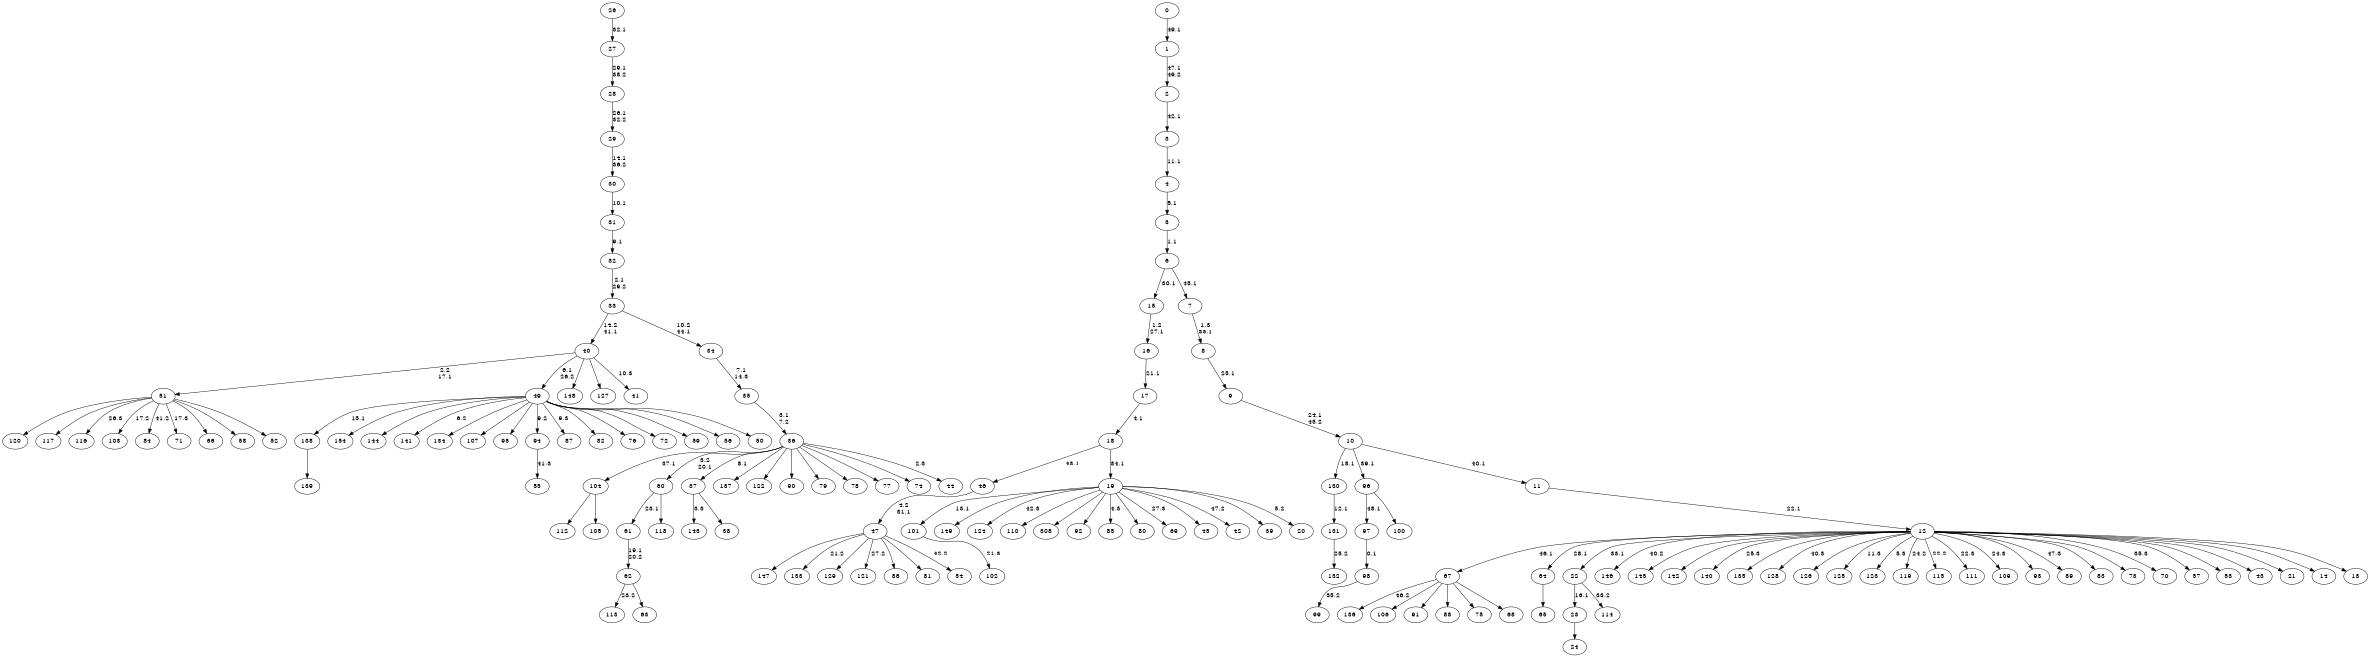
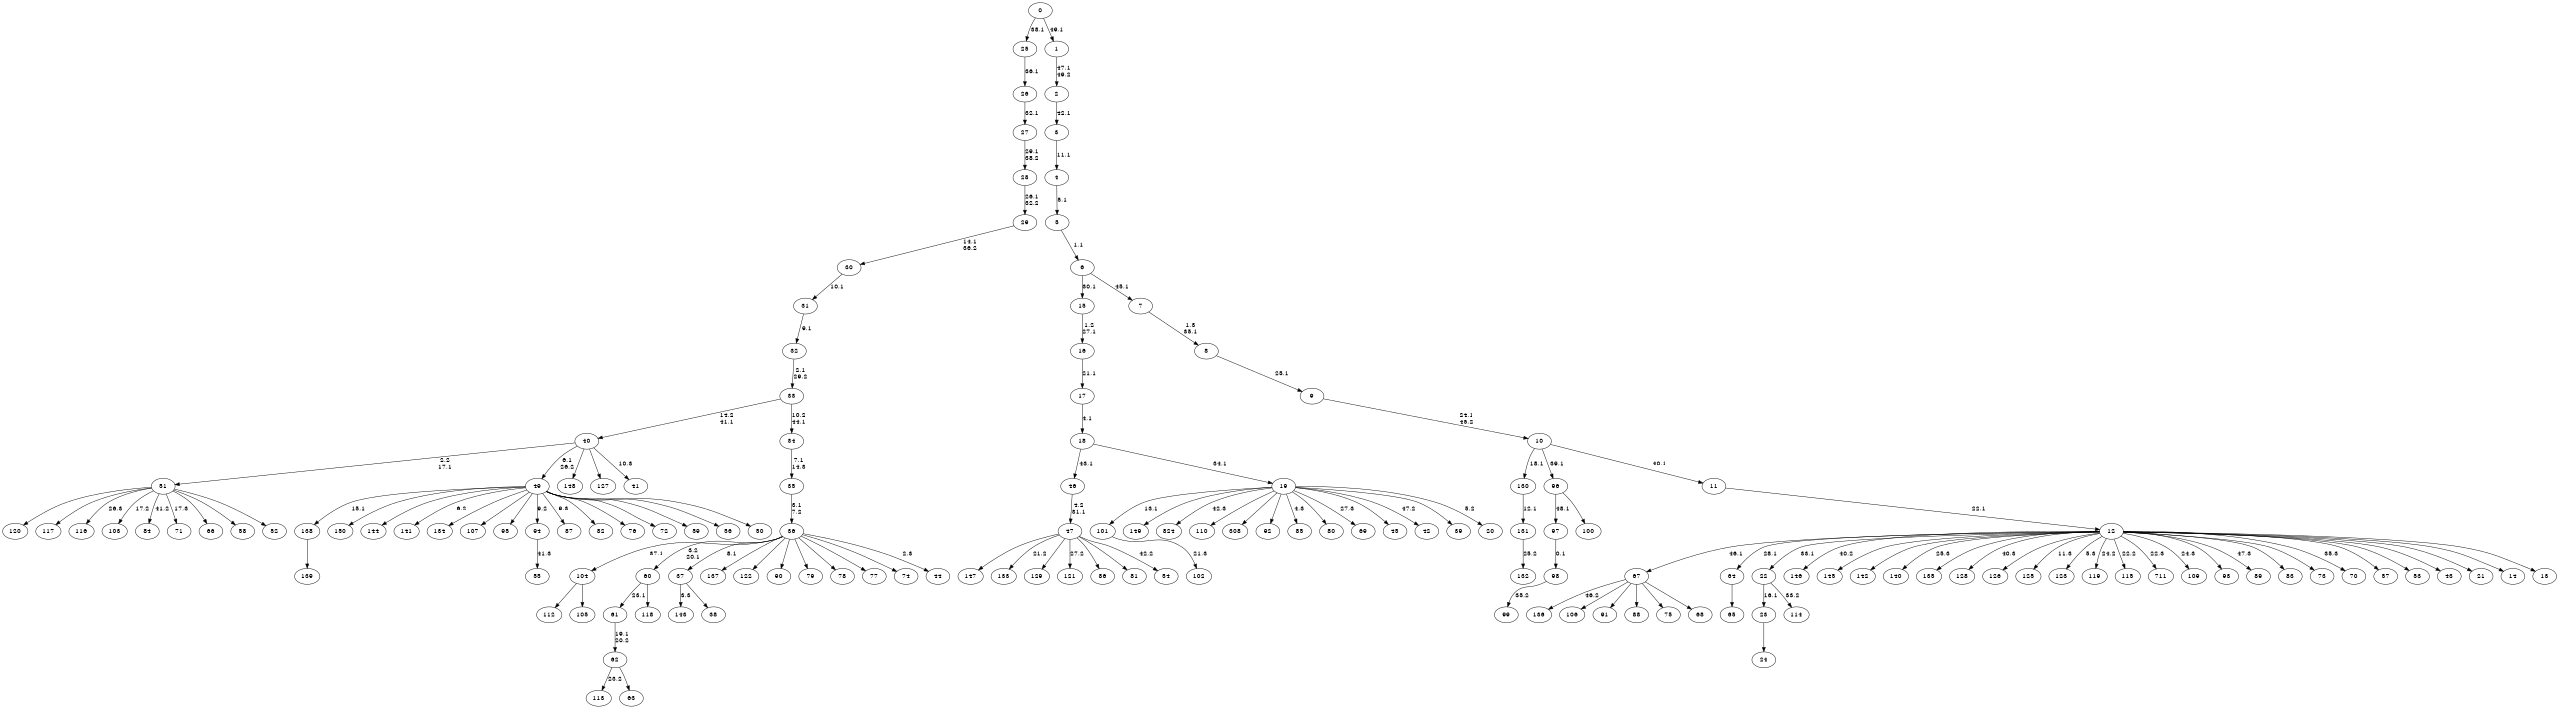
node "25": added
node "154": label "154" -> "150"
node "124": label "124" -> "824"
node "111": label "111" -> "711"
